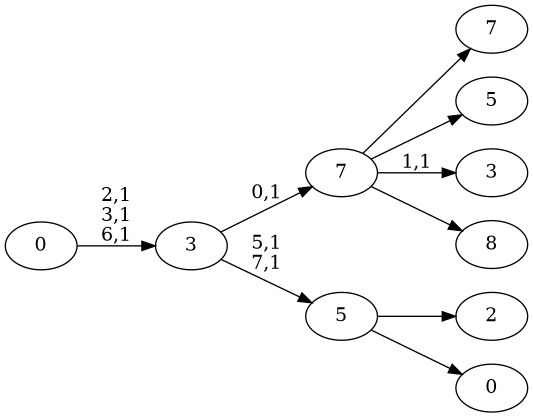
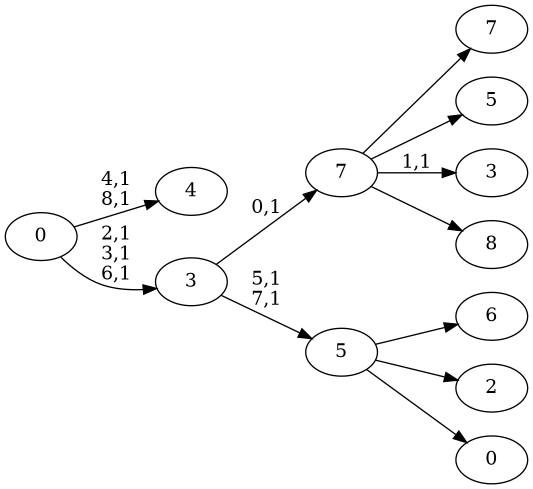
node "4": added
node "6": added
